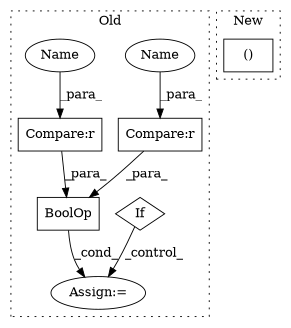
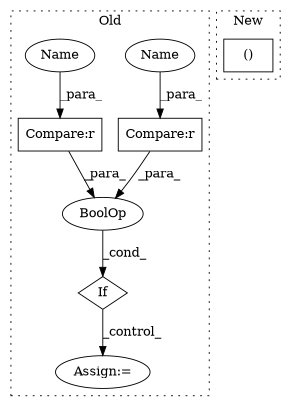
node "BoolOp": shape box -> ellipse
edge "BoolOp" -> "Assign:=": now "BoolOp" -> "If"
